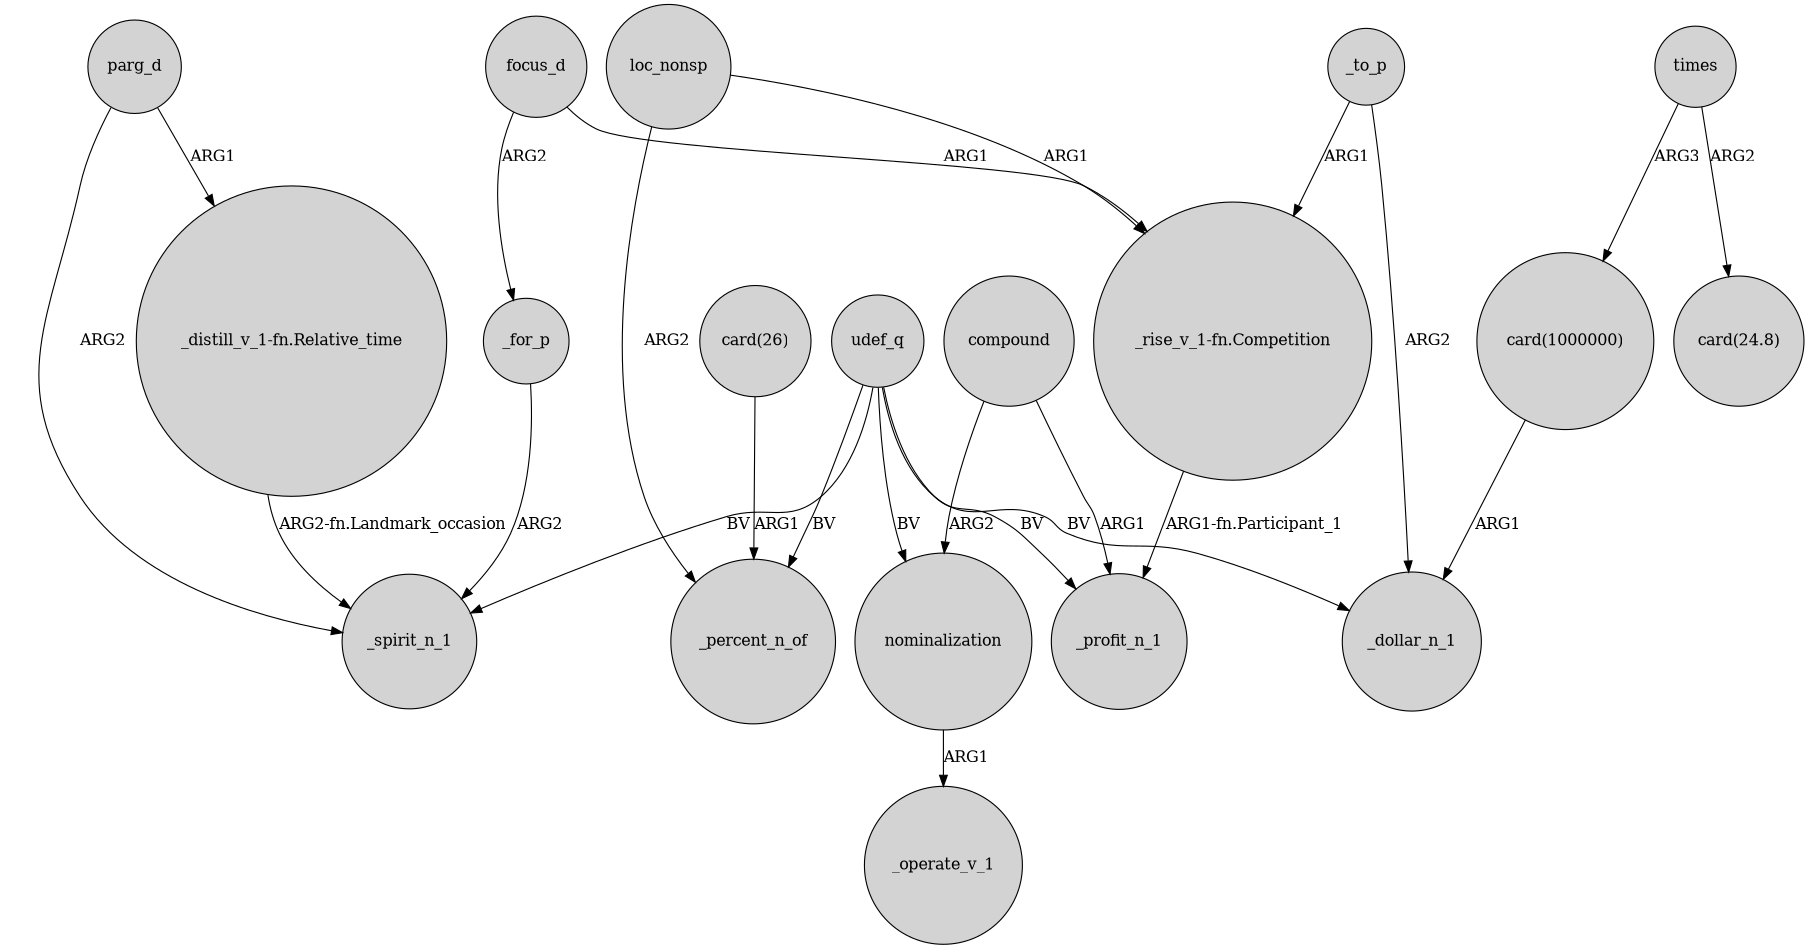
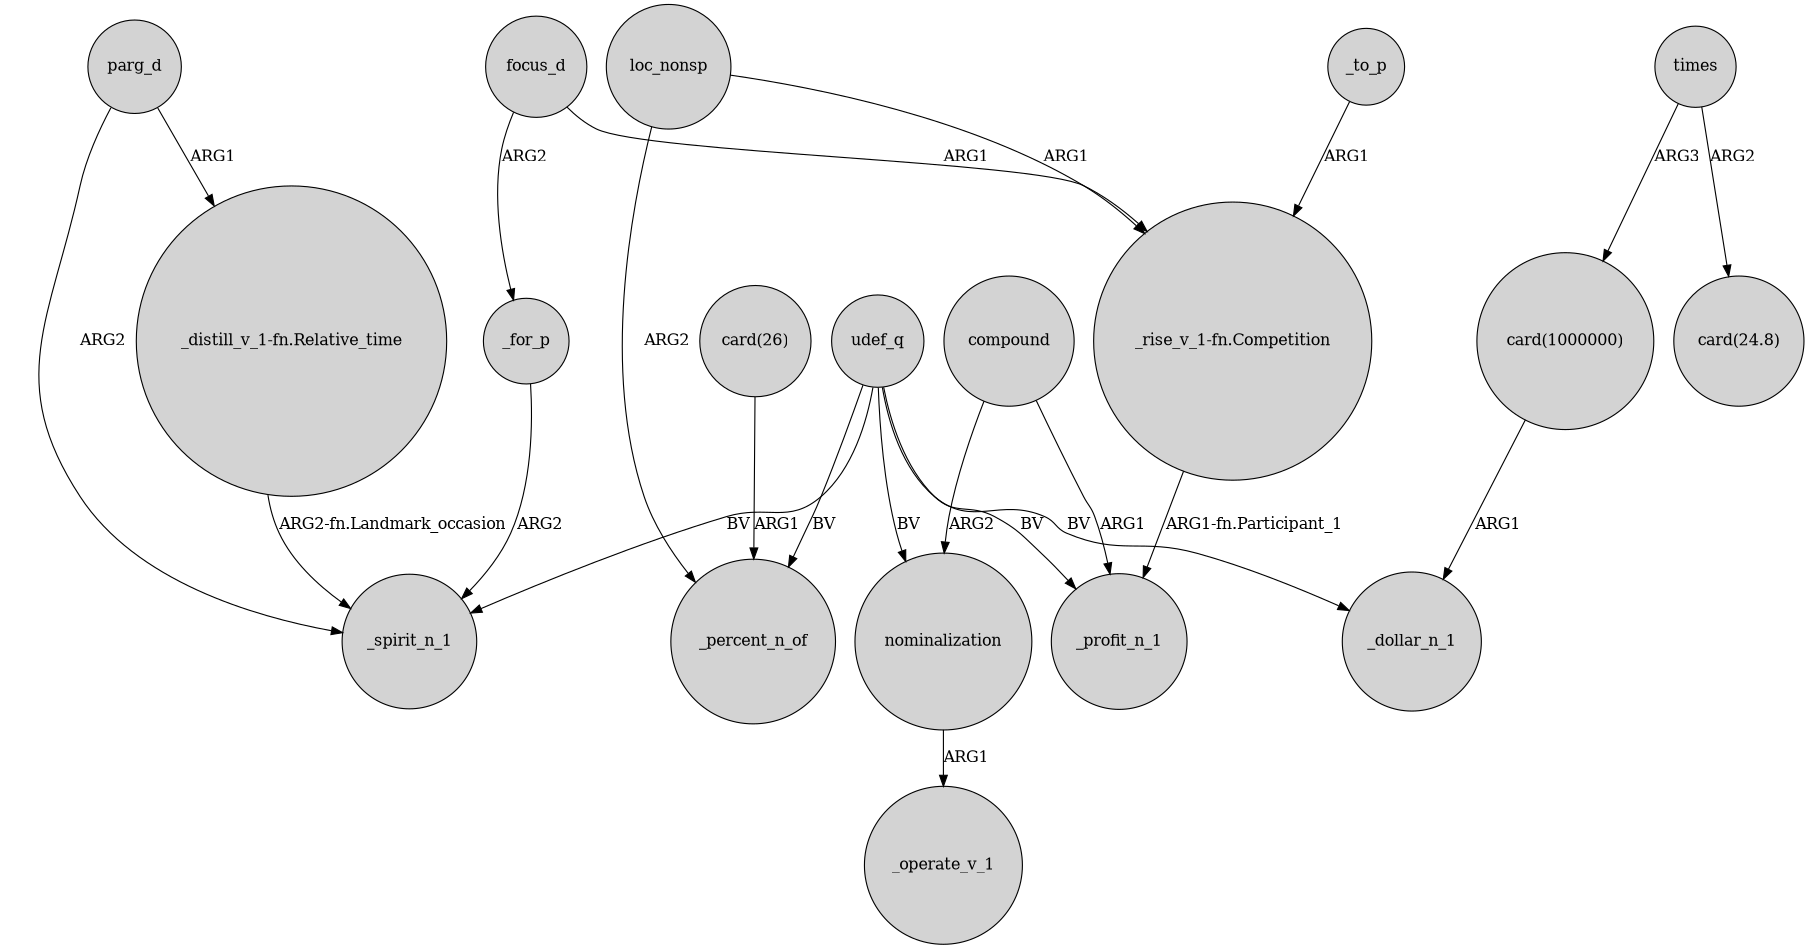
edge "_to_p" -> "_dollar_n_1": removed, label "ARG2"
